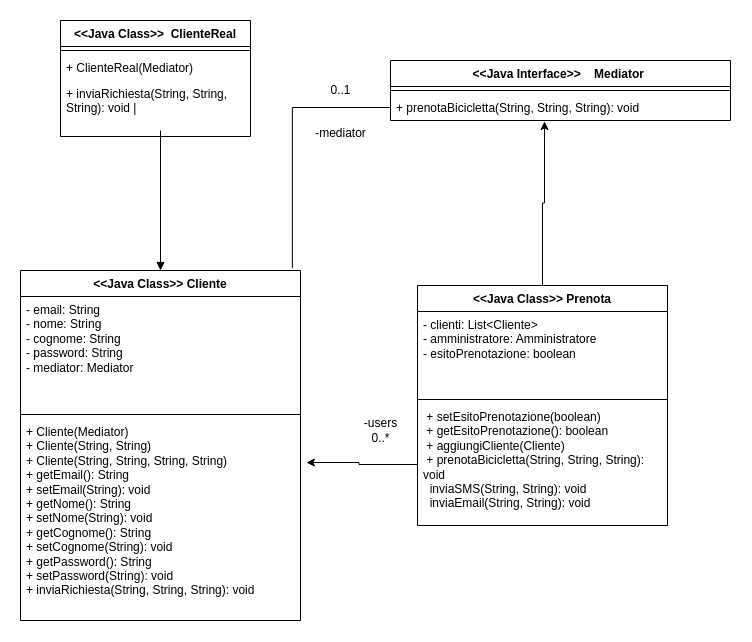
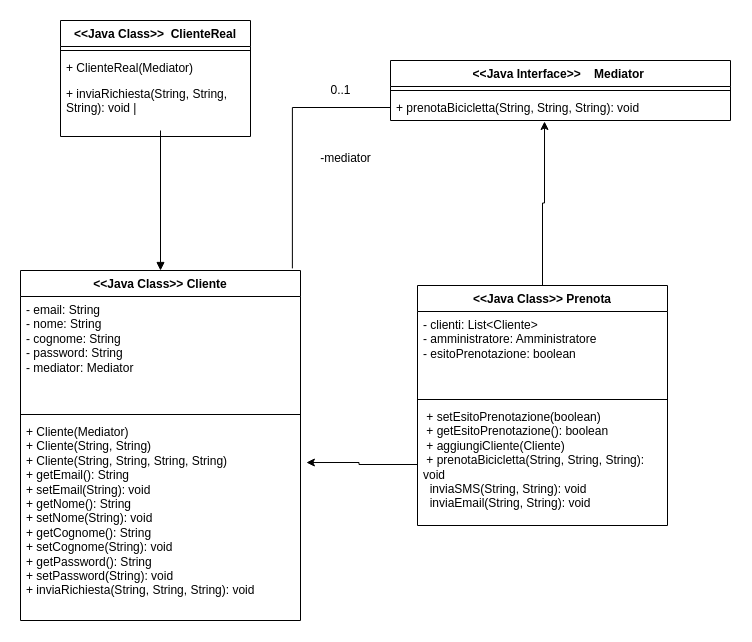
node "-mediator": moved (341, 134) -> (346, 159)
node "-users 0..*": removed
